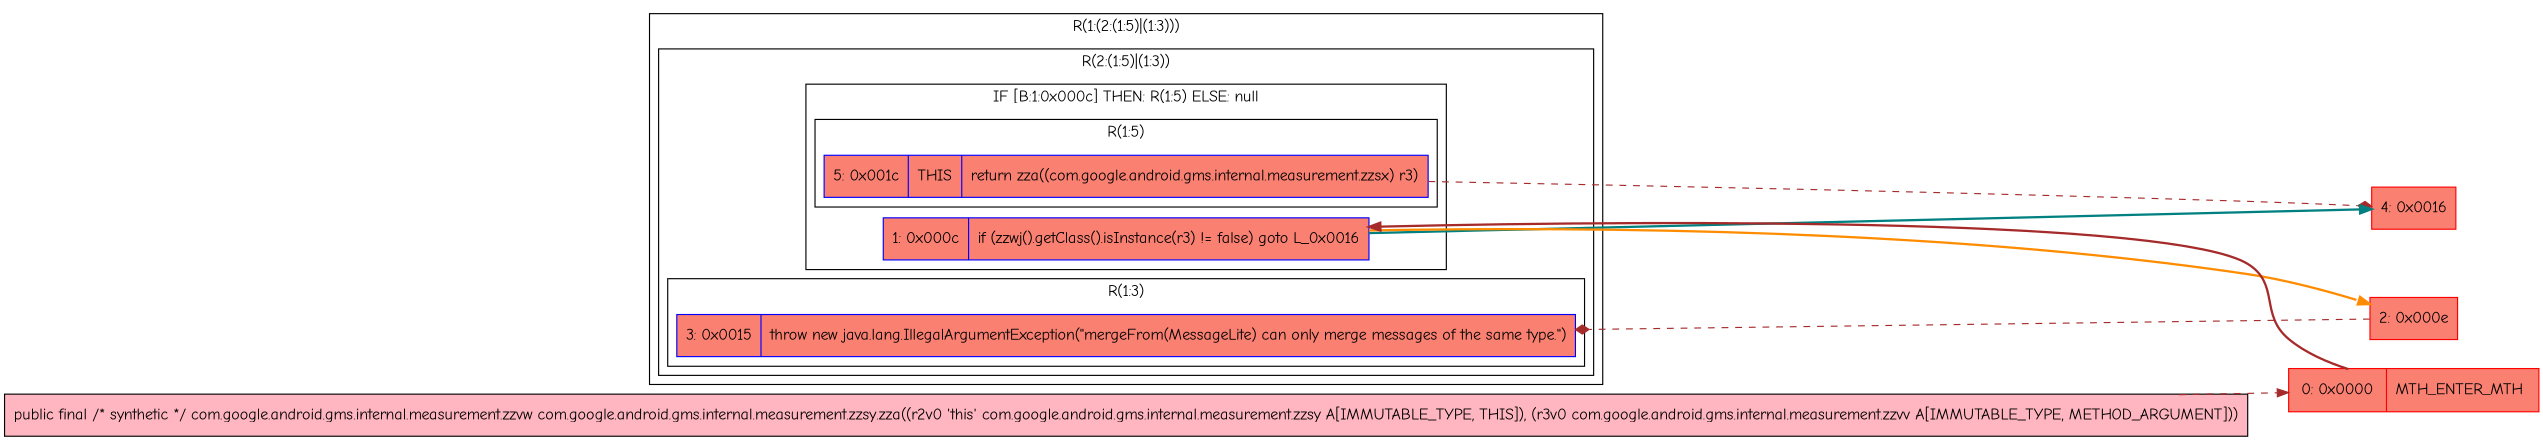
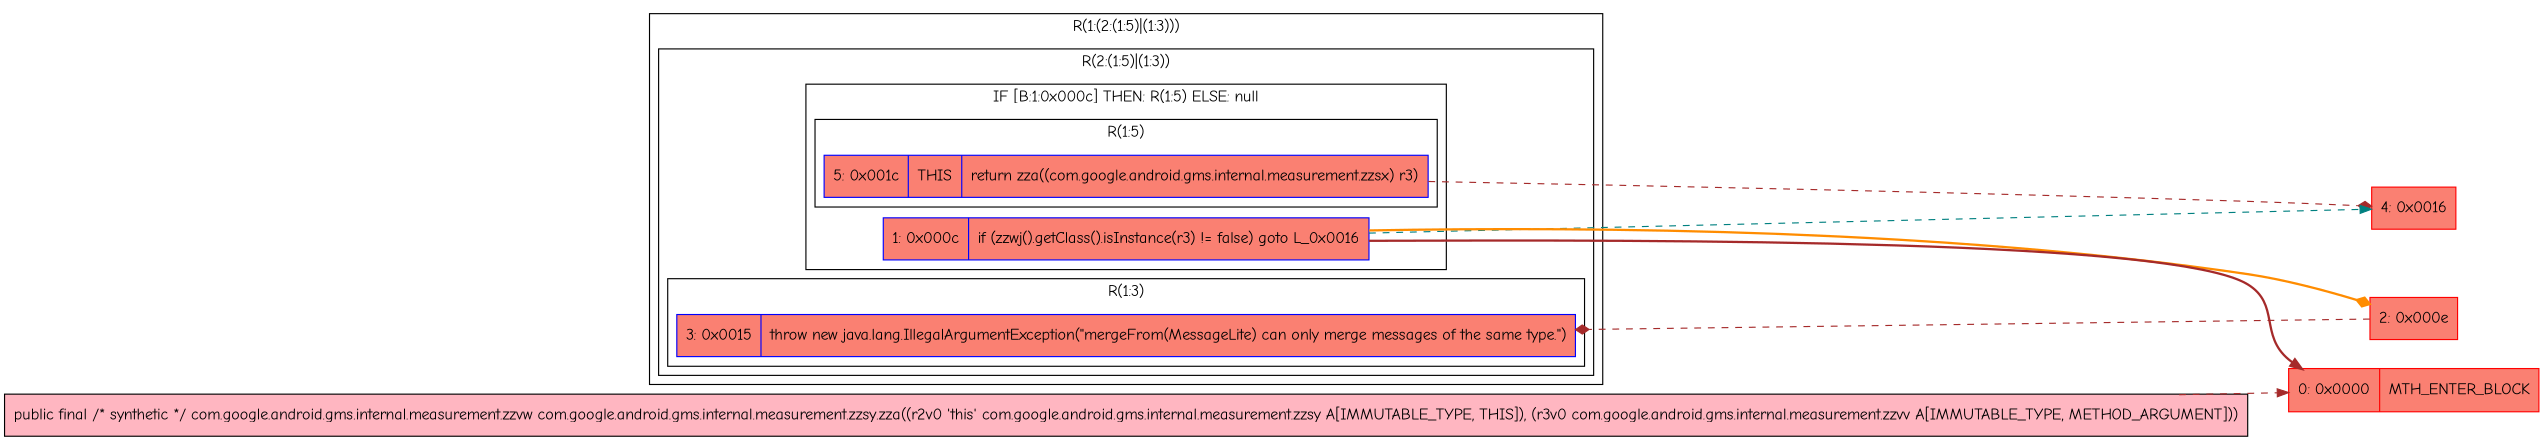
edge "1: 0x000c" -> "4: 0x0016": style bold -> dashed
edge "0: 0x0000" -> "1: 0x000c": reversed
edge "1: 0x000c" -> "2: 0x000e": arrowhead normal -> diamond
node "0: 0x0000": text "MTH_ENTER_MTH" -> "MTH_ENTER_BLOCK"
